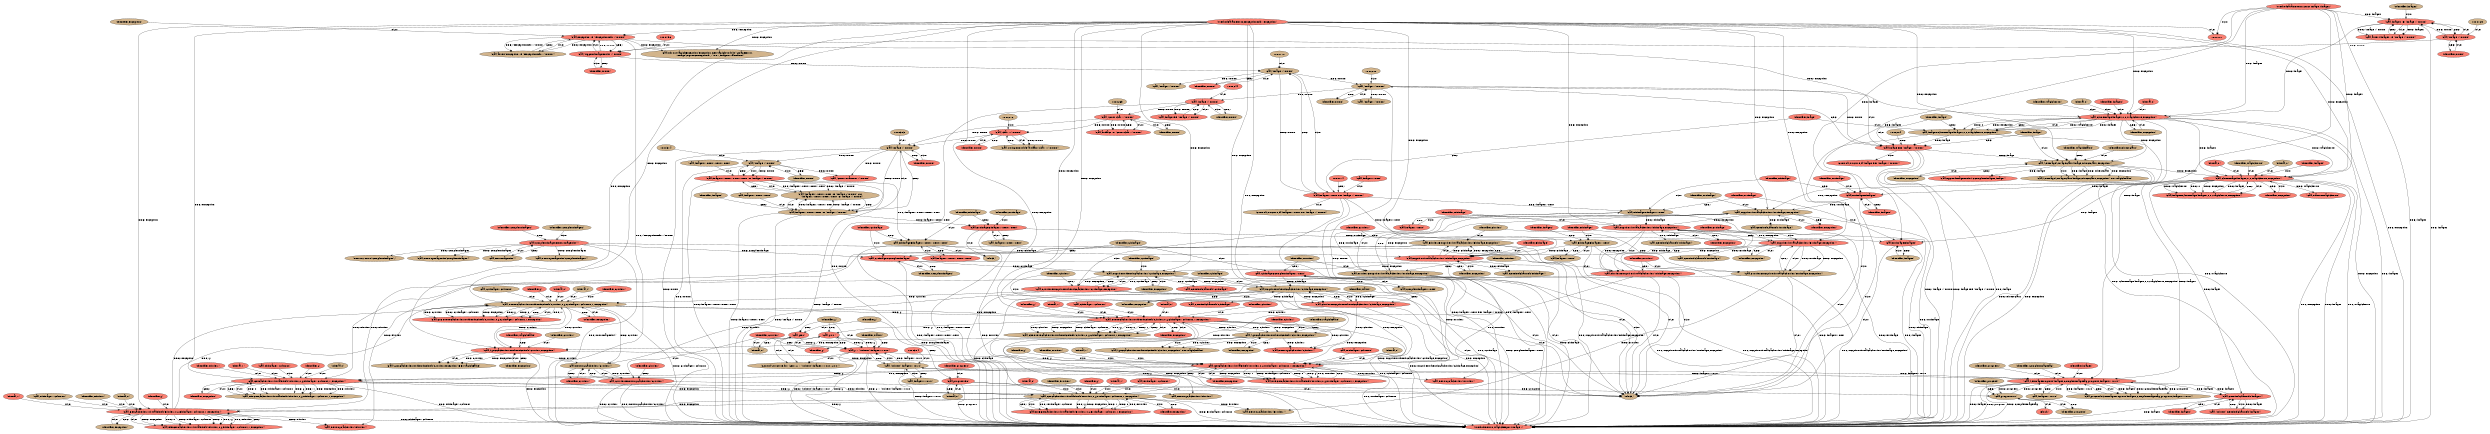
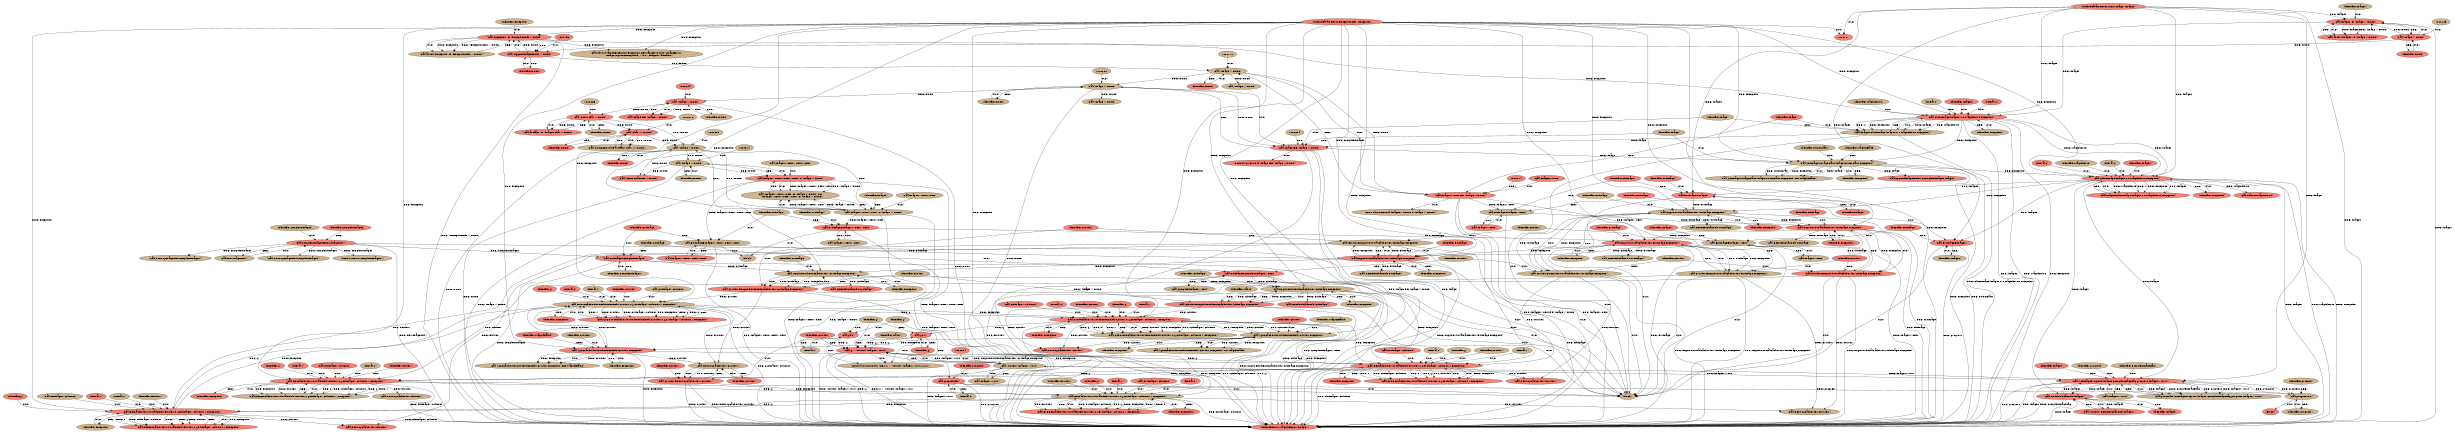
node "(Call,artifact != (const char *) NULL)": label "(Call,artifact != (const char *) NULL)" -> "(Call,artifact != (images char *) NULL)"
edge "(MethodParameterIn,ExceptionInfo *exception)" -> "(Call,AcquireVirtualCacheView(Bi_image,exception))": label "DDG: exception" -> "DDG: complex_images"
edge "(Call,AcquireAuthenticCacheView(Cr_image,exception))" -> "(MethodReturn,MagickExport Image *)": removed, label "DDG: Cr_image"
edge "(Call,Ai_view=AcquireVirtualCacheView(Ai_image,exception))" -> "(Call,DestroyCacheView(Ai_view))": now "(Call,Ai_view=AcquireVirtualCacheView(Ai_image,exception))" -> "(Call,DestroyCacheView(Br_view))"
edge "(Call,Br_image=images)" -> "(MethodReturn,MagickExport Image *)": label "DDG: images" -> "DDG: progress"
